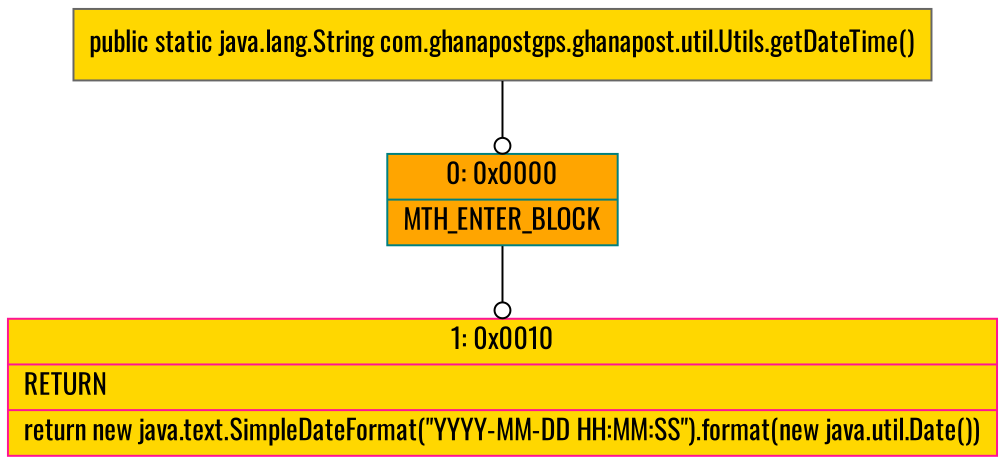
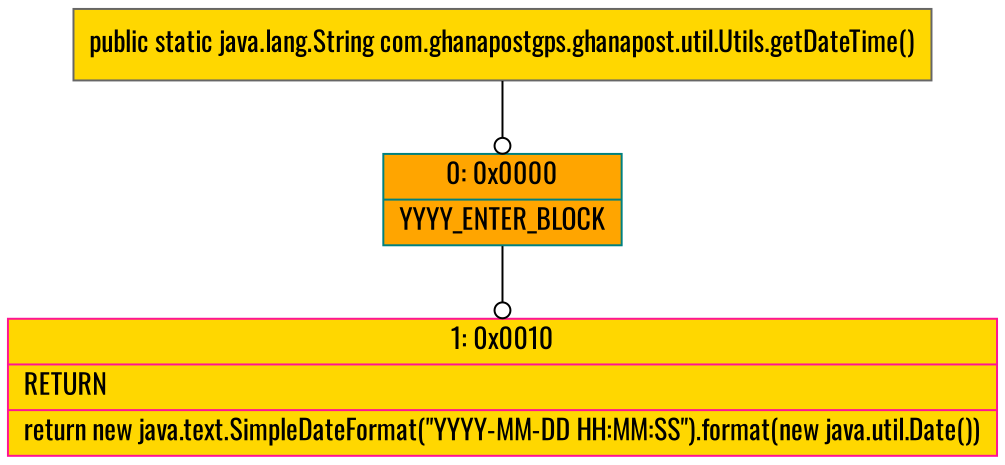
node "0: 0x0000": text "MTH_ENTER_BLOCK" -> "YYYY_ENTER_BLOCK"
